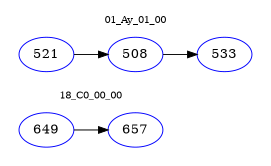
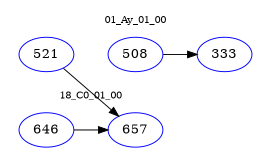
edge "521" -> "508": now "521" -> "657"
node "533": label "533" -> "333"
cluster "18_C0_00_00": label "18_C0_00_00" -> "18_C0_01_00"
node "649": label "649" -> "646"
